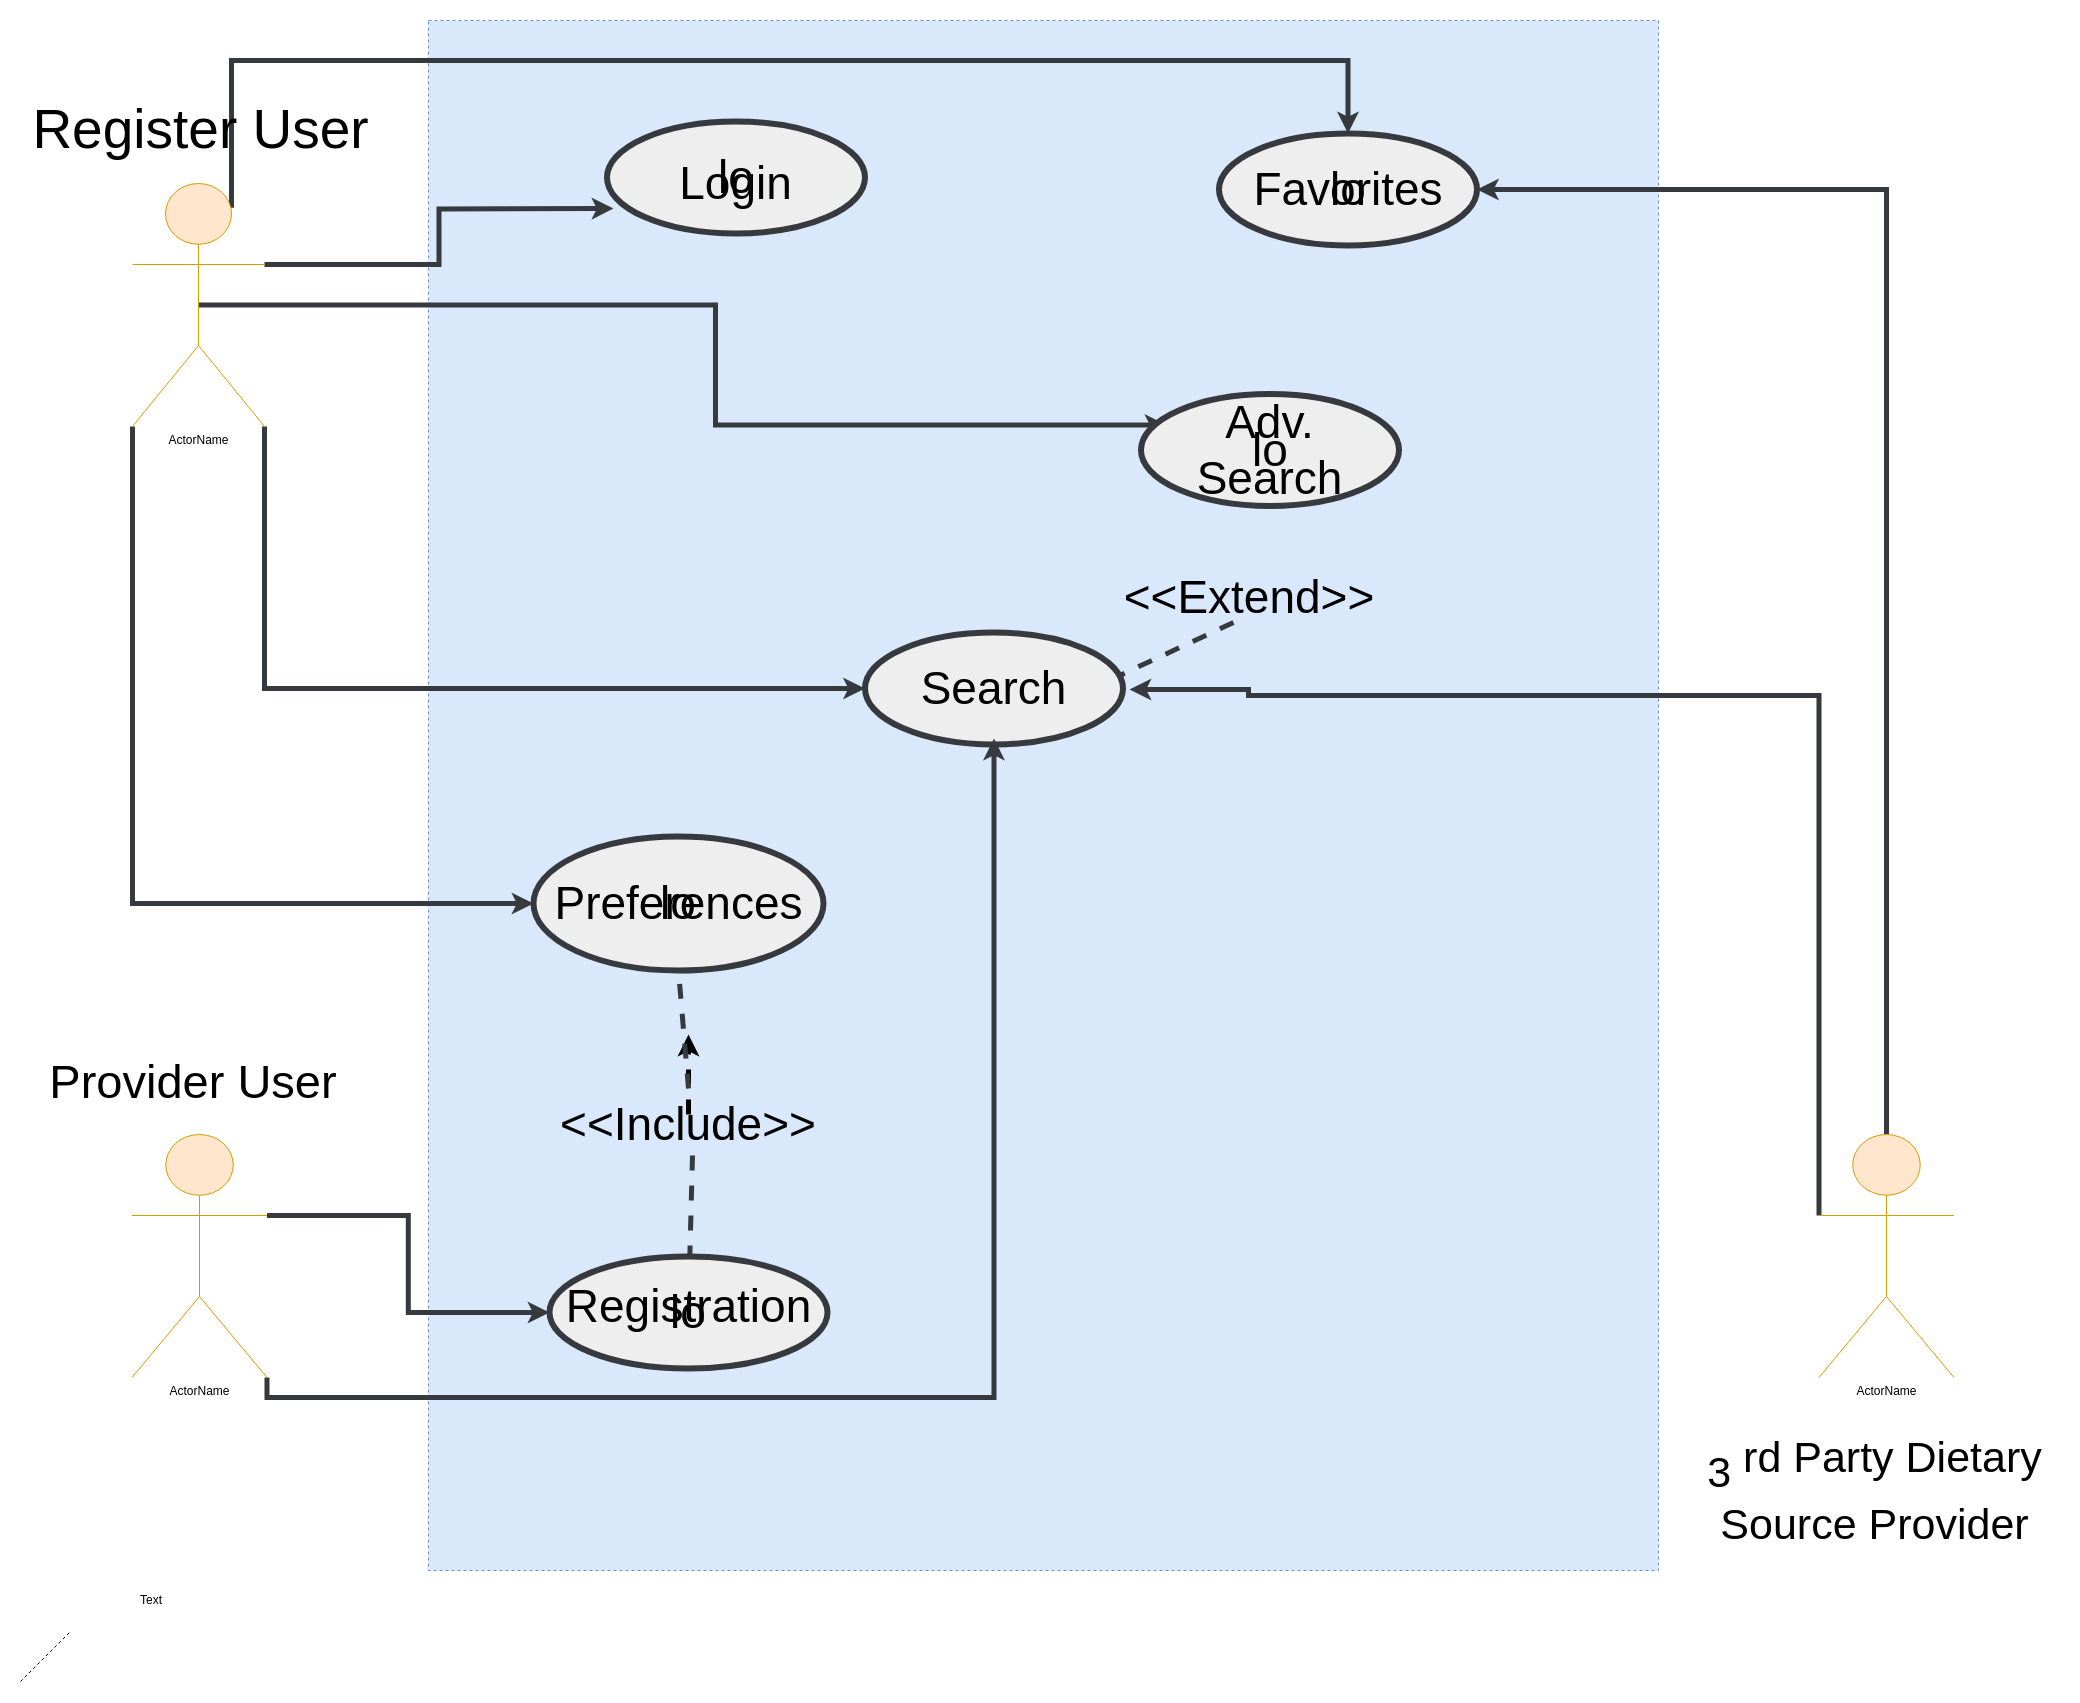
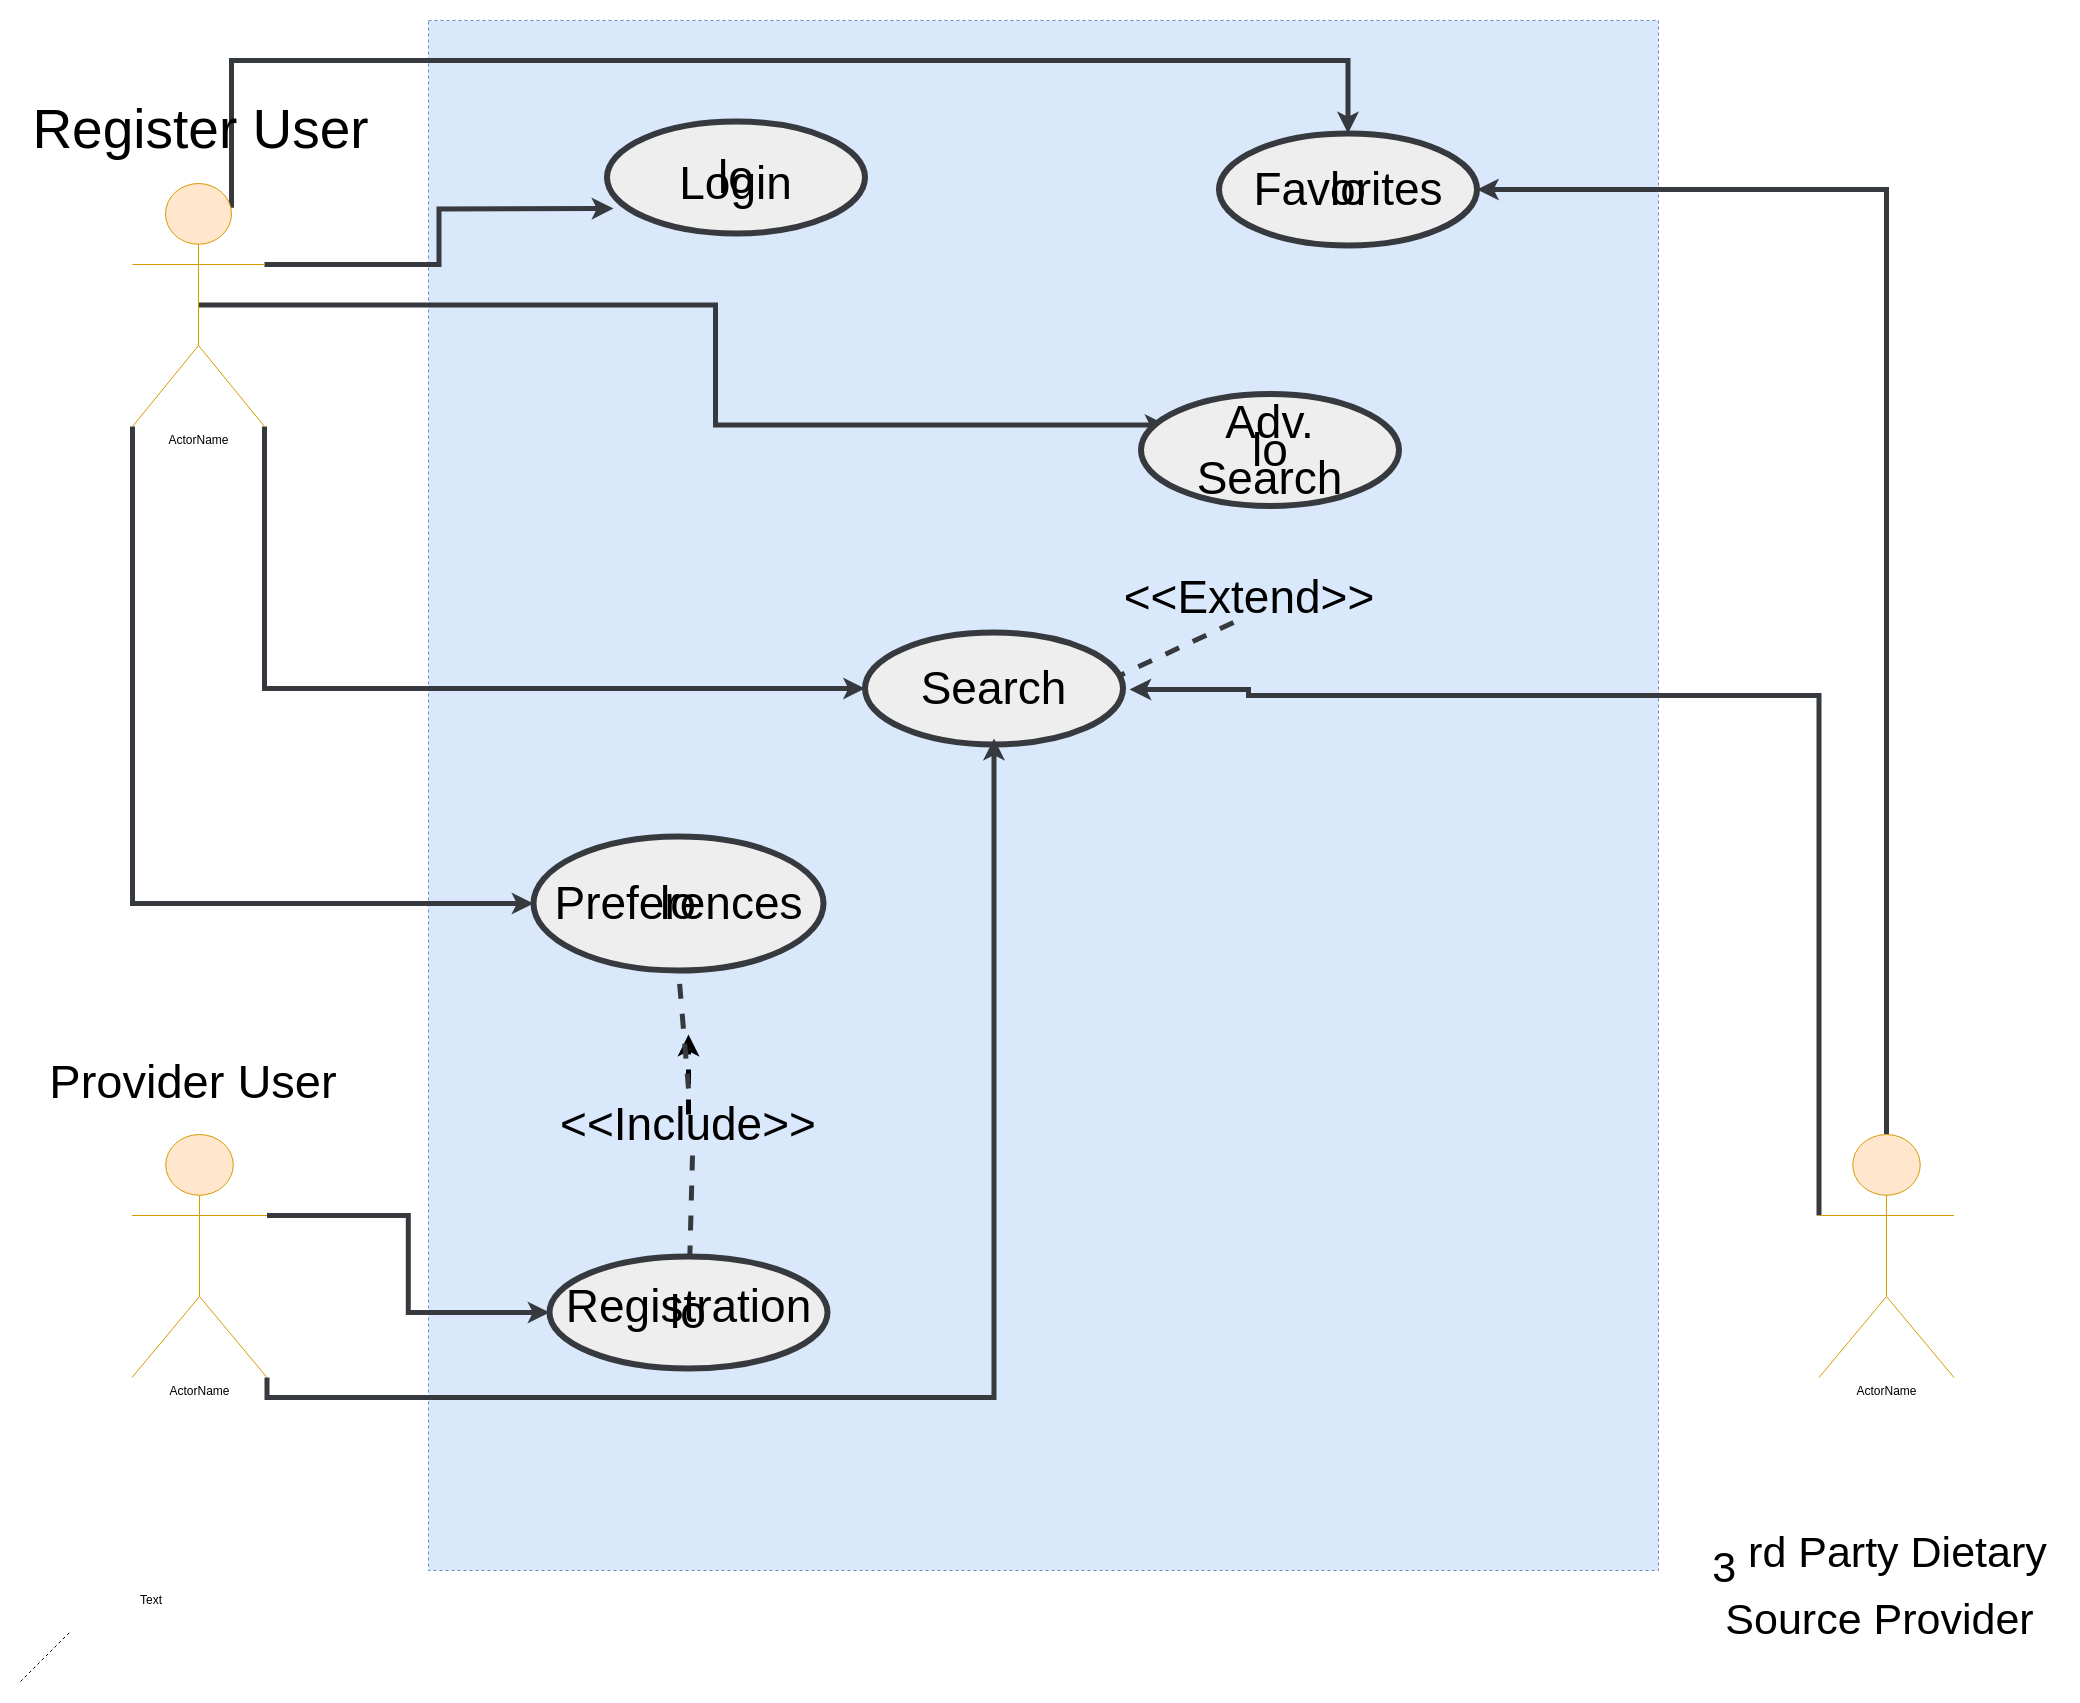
node "3 rd Party Dietary Source Provider": moved (1868, 1500) -> (1873, 1595)
